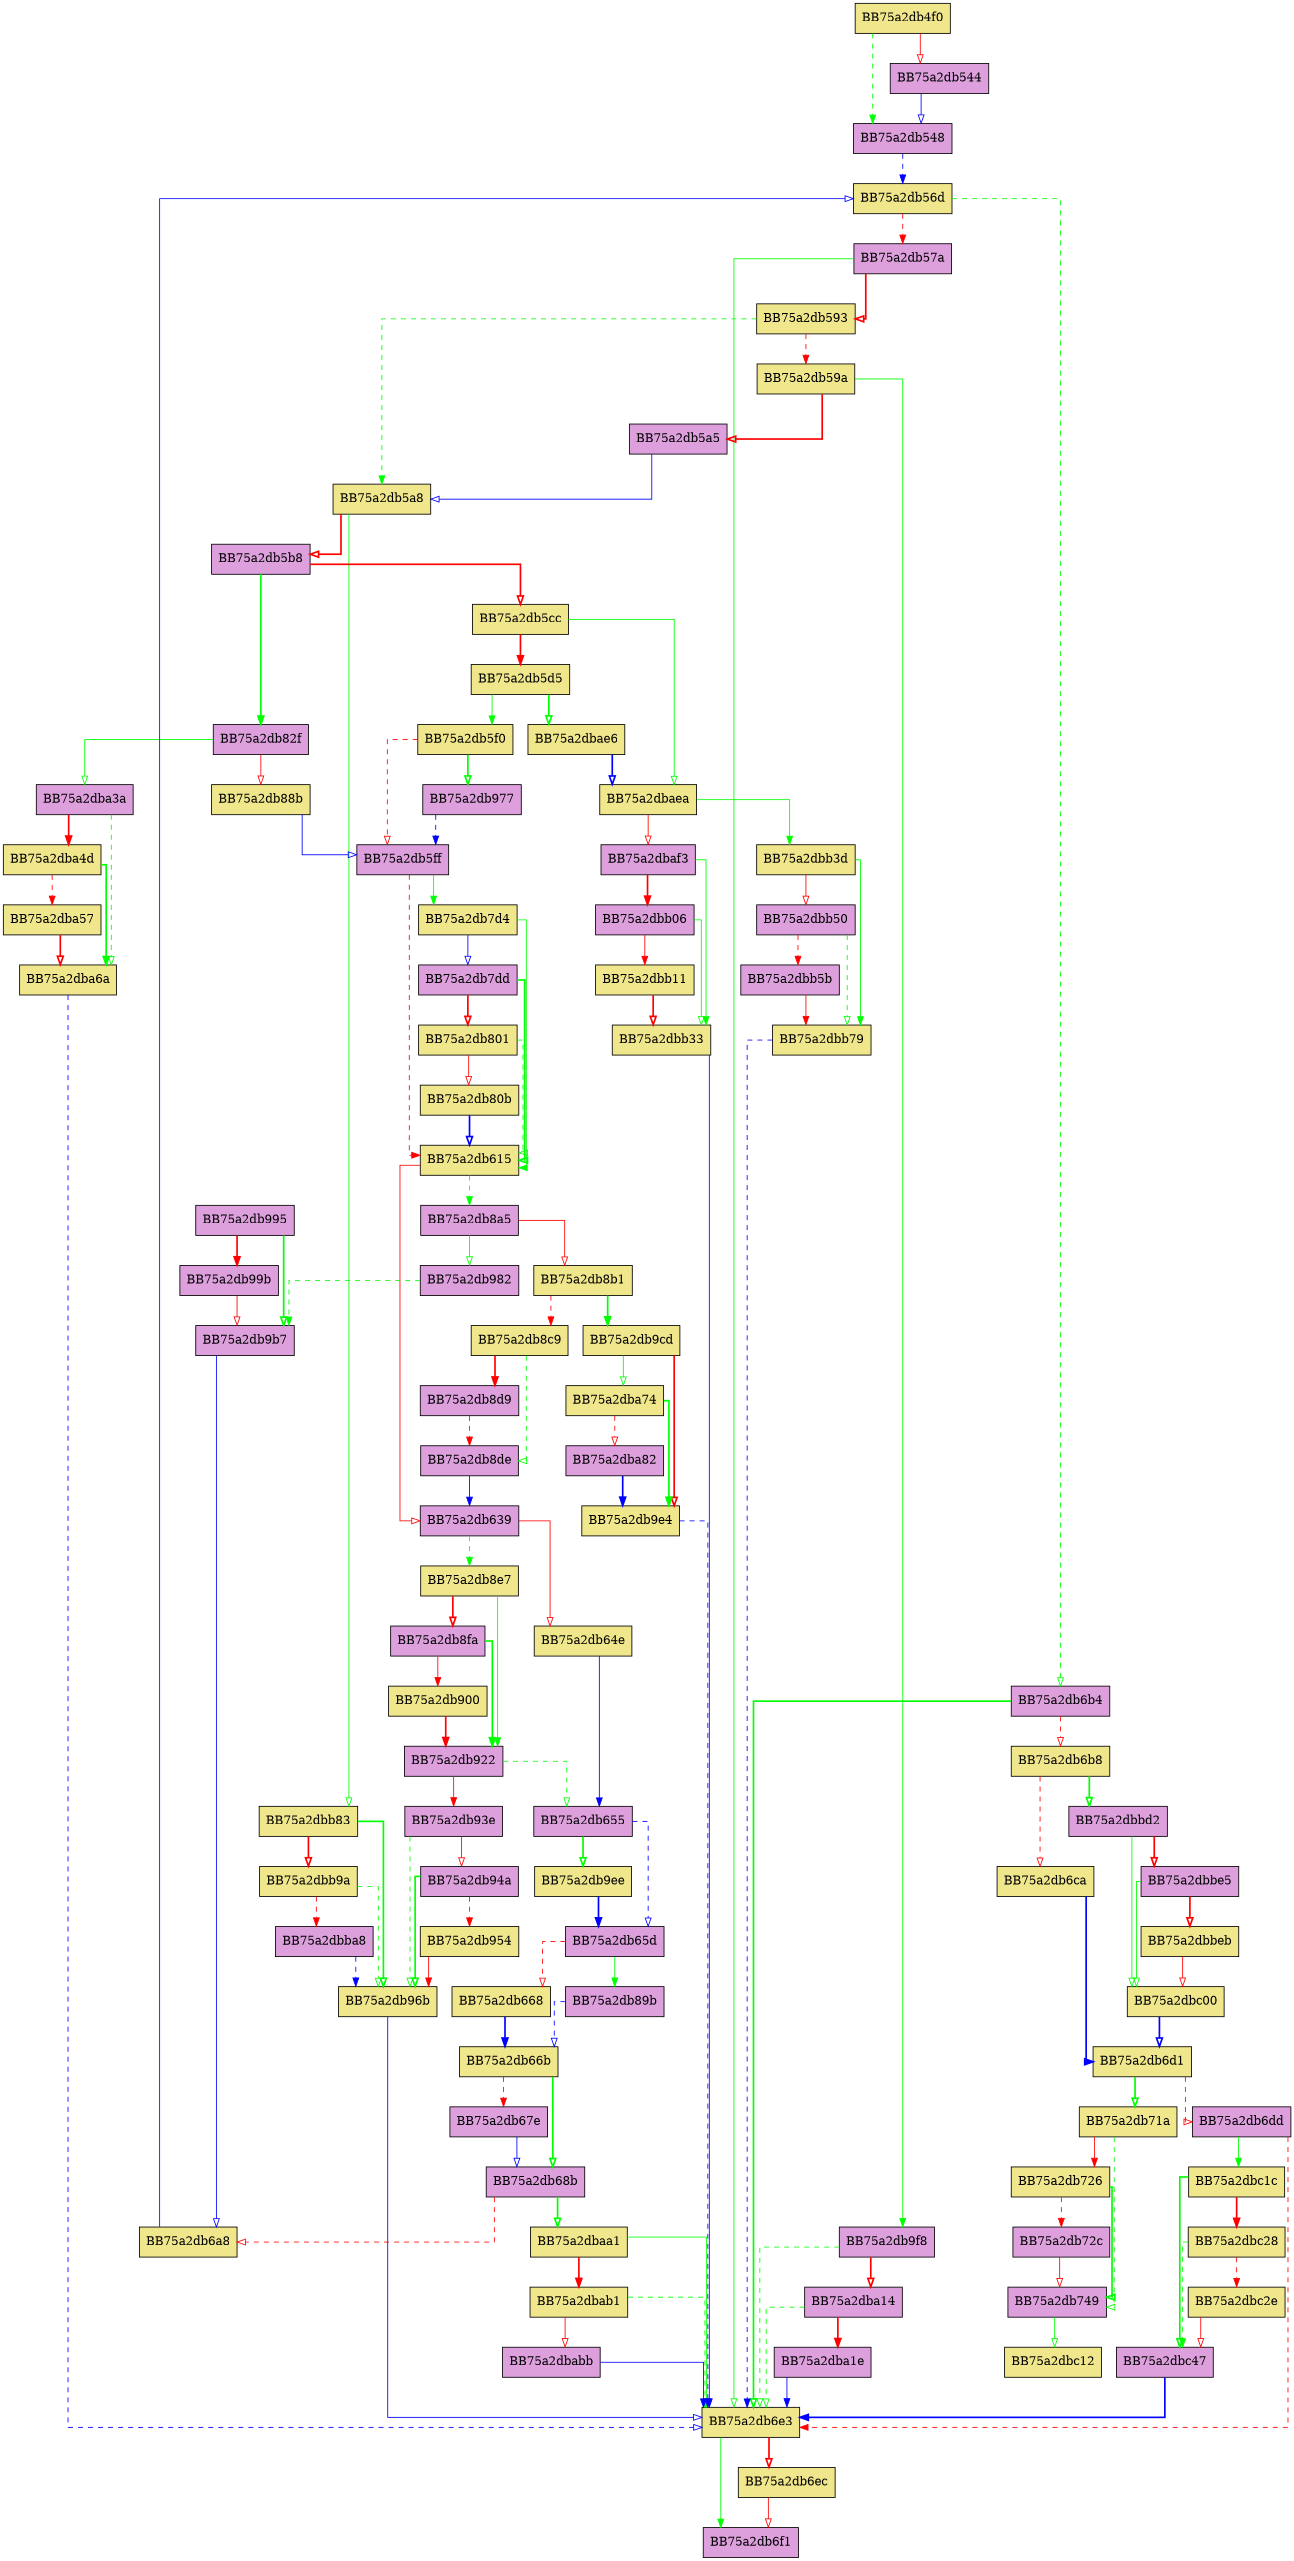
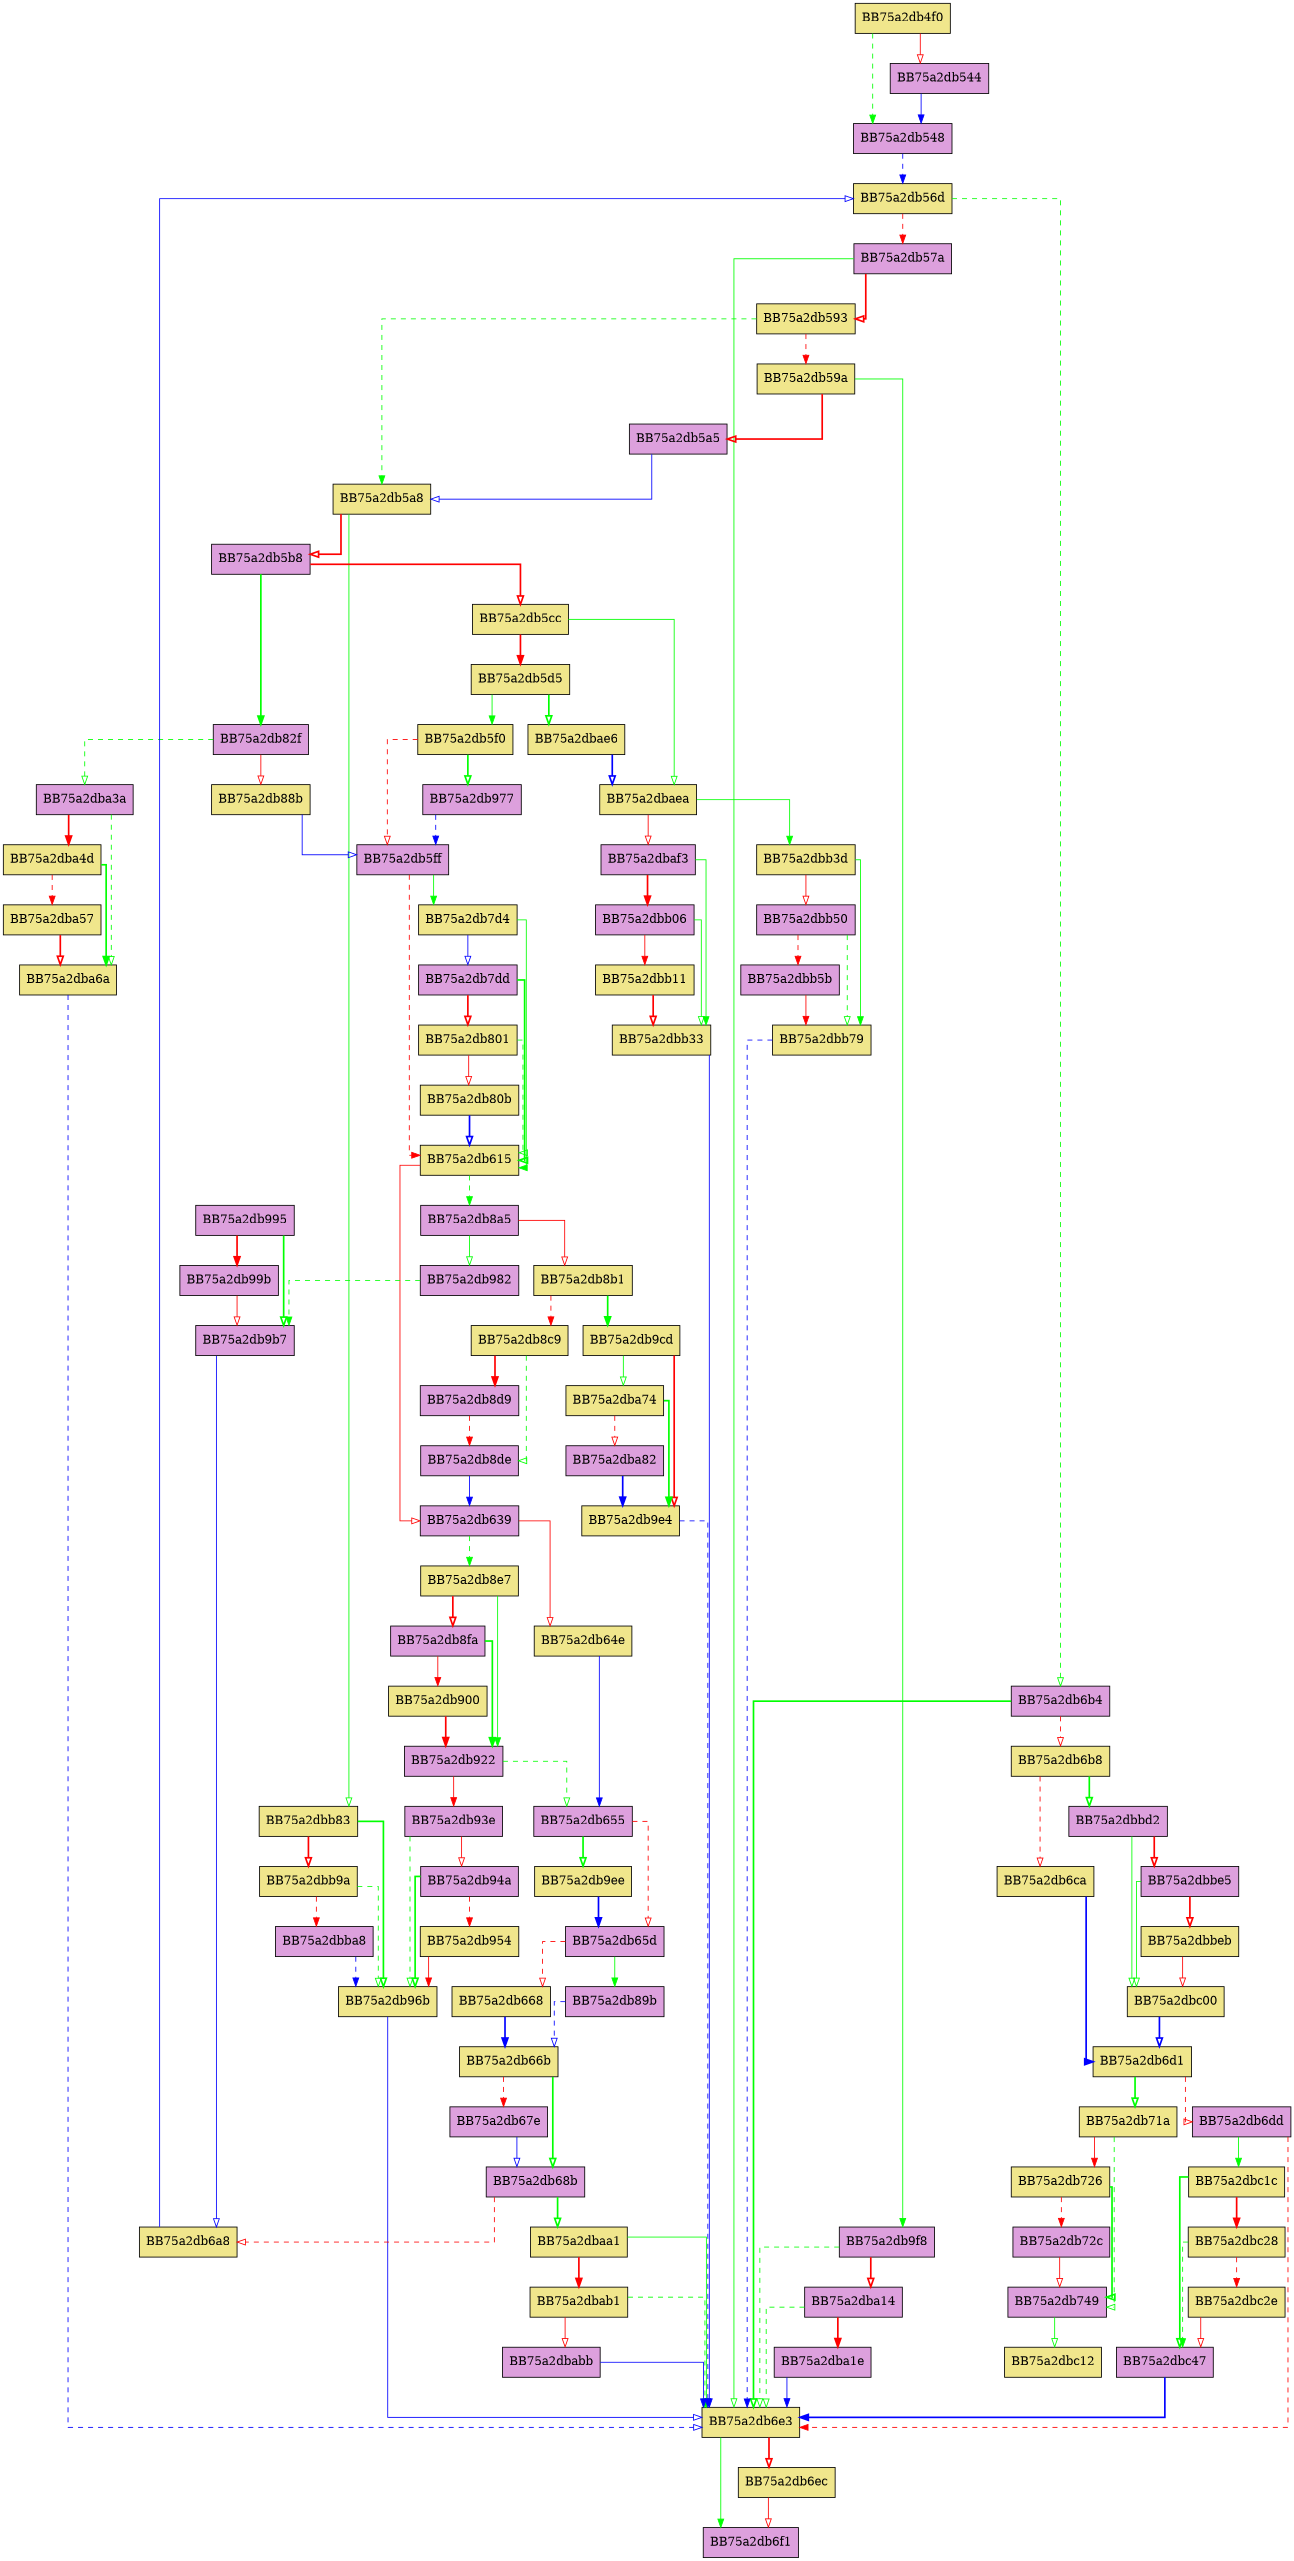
edge "BB75a2db544" -> "BB75a2db548": arrowhead onormal -> normal
edge "BB75a2db82f" -> "BB75a2dba3a": style solid -> dashed
edge "BB75a2db655" -> "BB75a2db65d": color blue -> red
